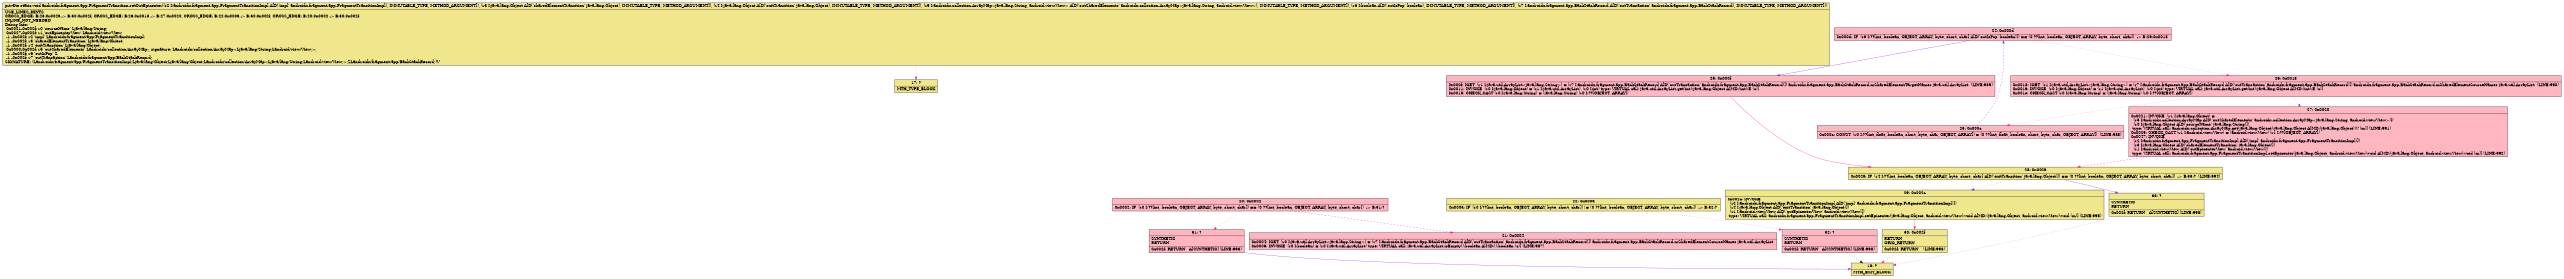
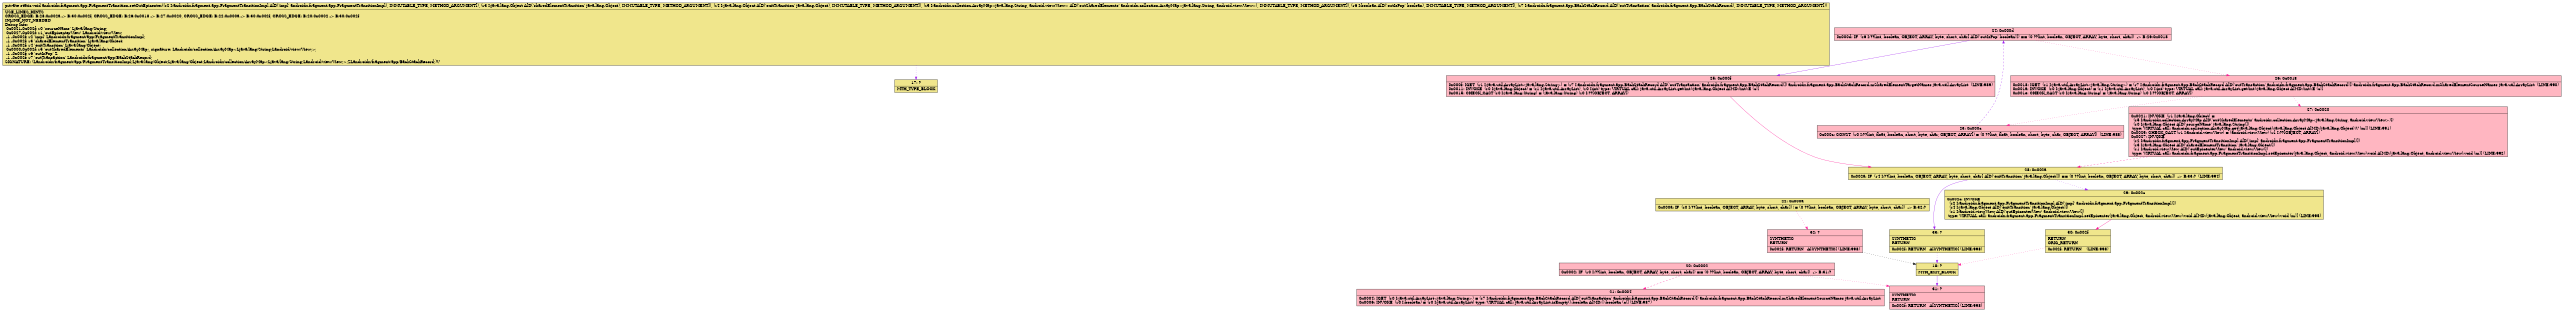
edge "26: 0x0018" -> "27: 0x0020": color purple -> deeppink
node "27: 0x0020": text "0x0047: INVOKE" -> "0x0027: INVOKE"
edge "31: ?" -> "18: ?": reversed
